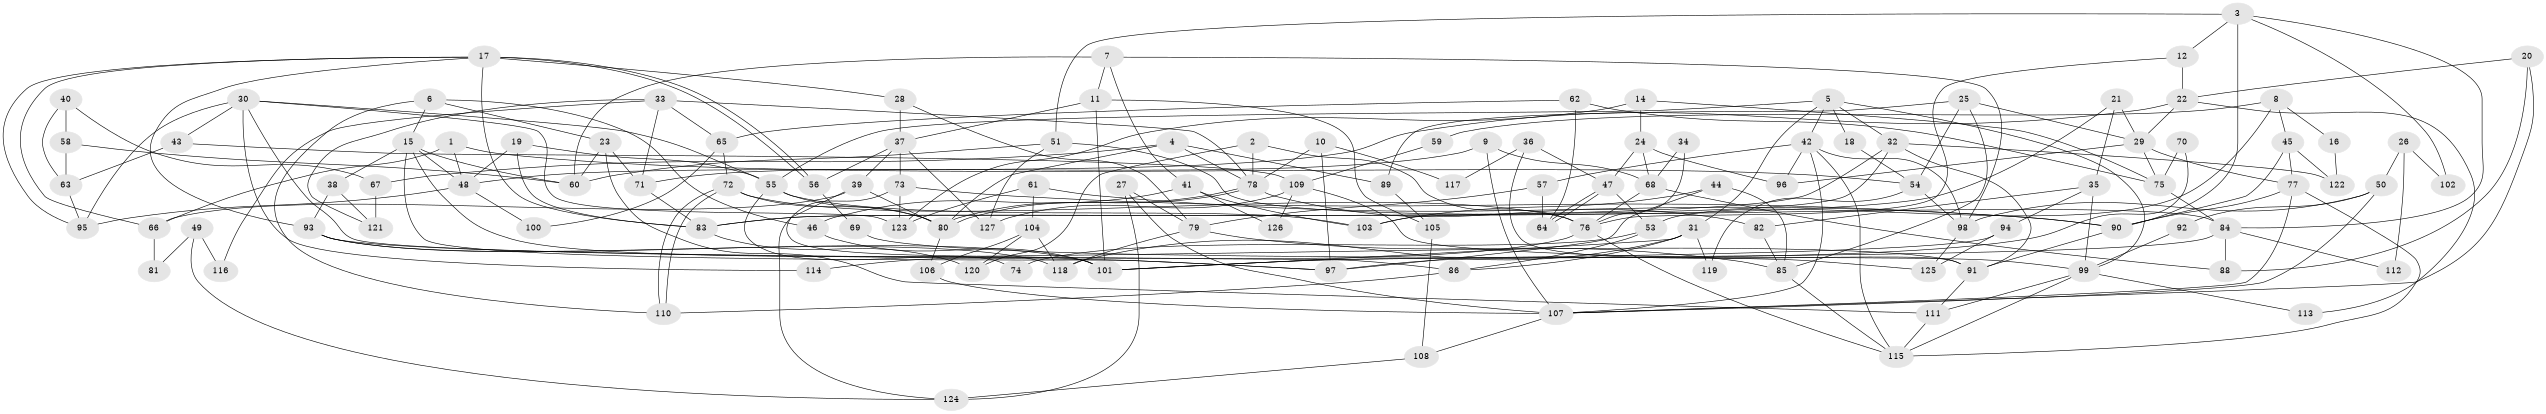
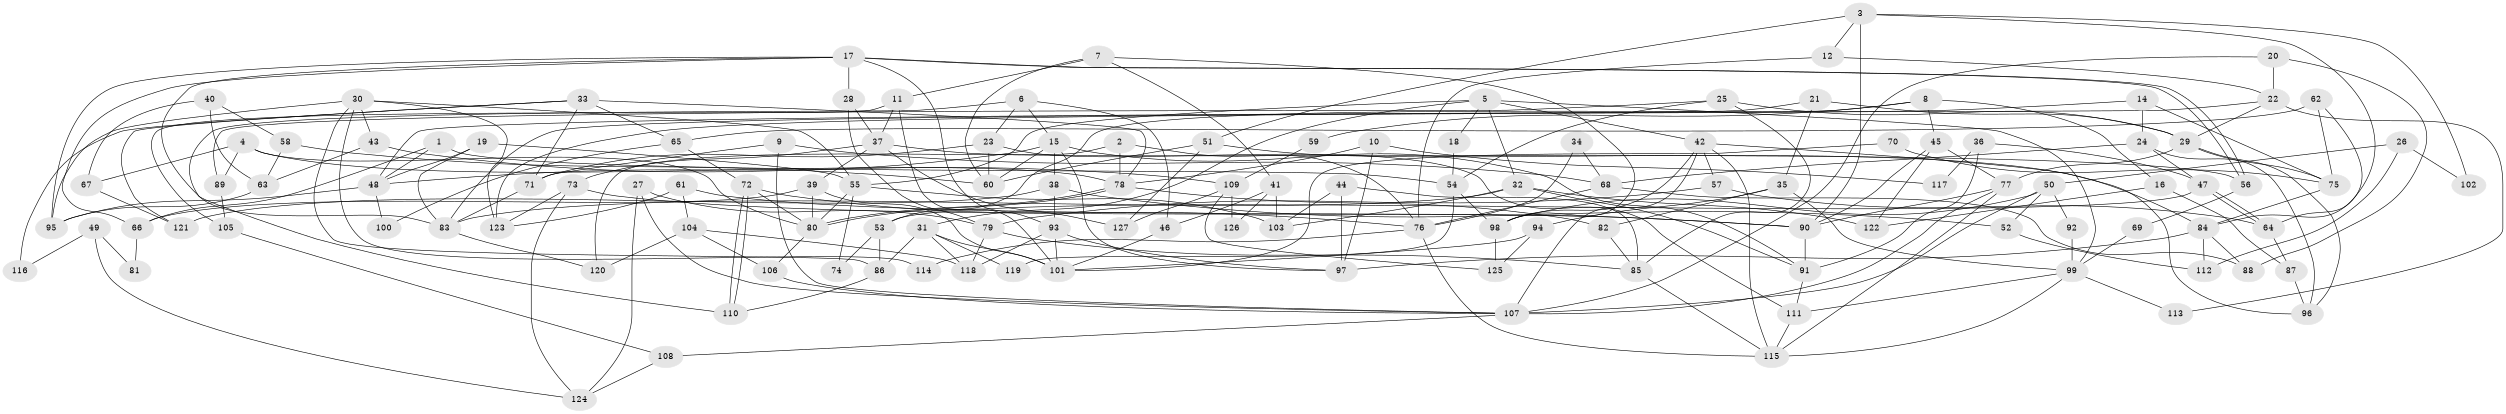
node "52": added
node "87": added
